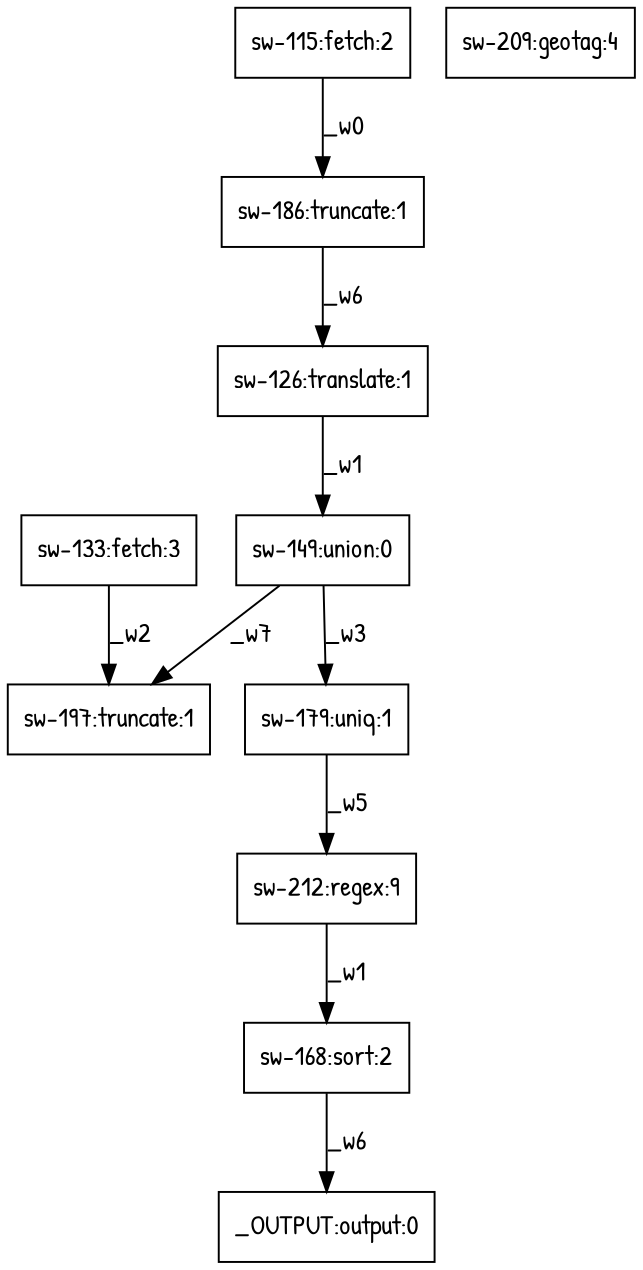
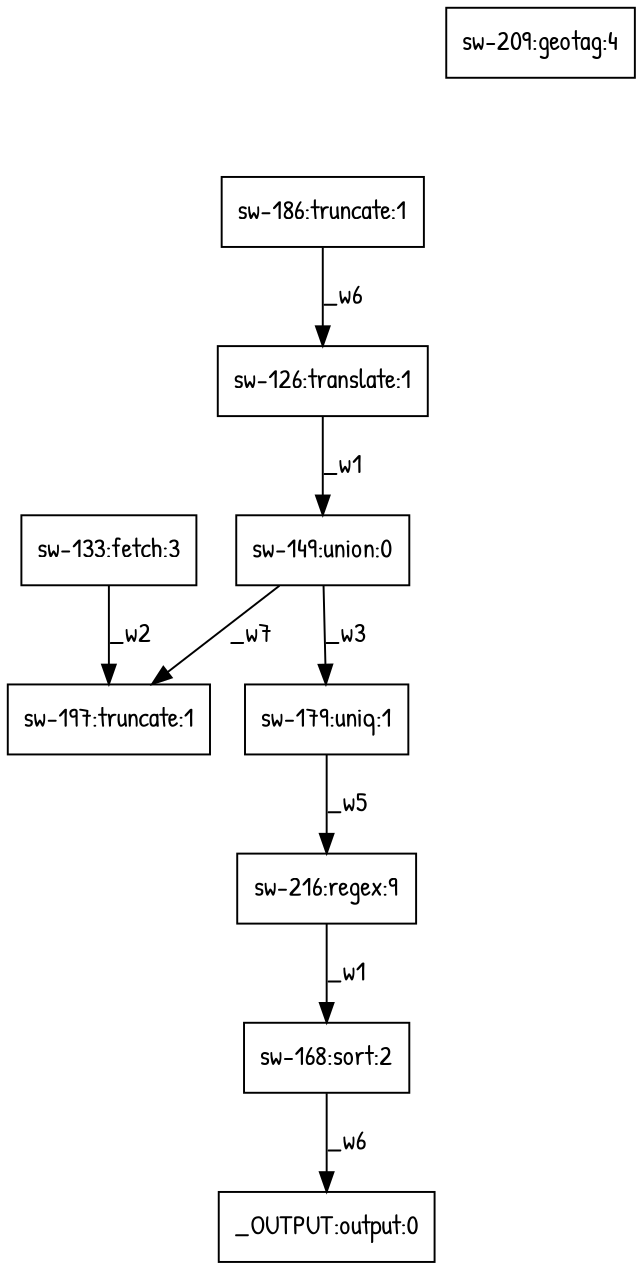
node "sw-115:fetch:2": removed
node "sw-212:regex:9": label "sw-212:regex:9" -> "sw-216:regex:9"
